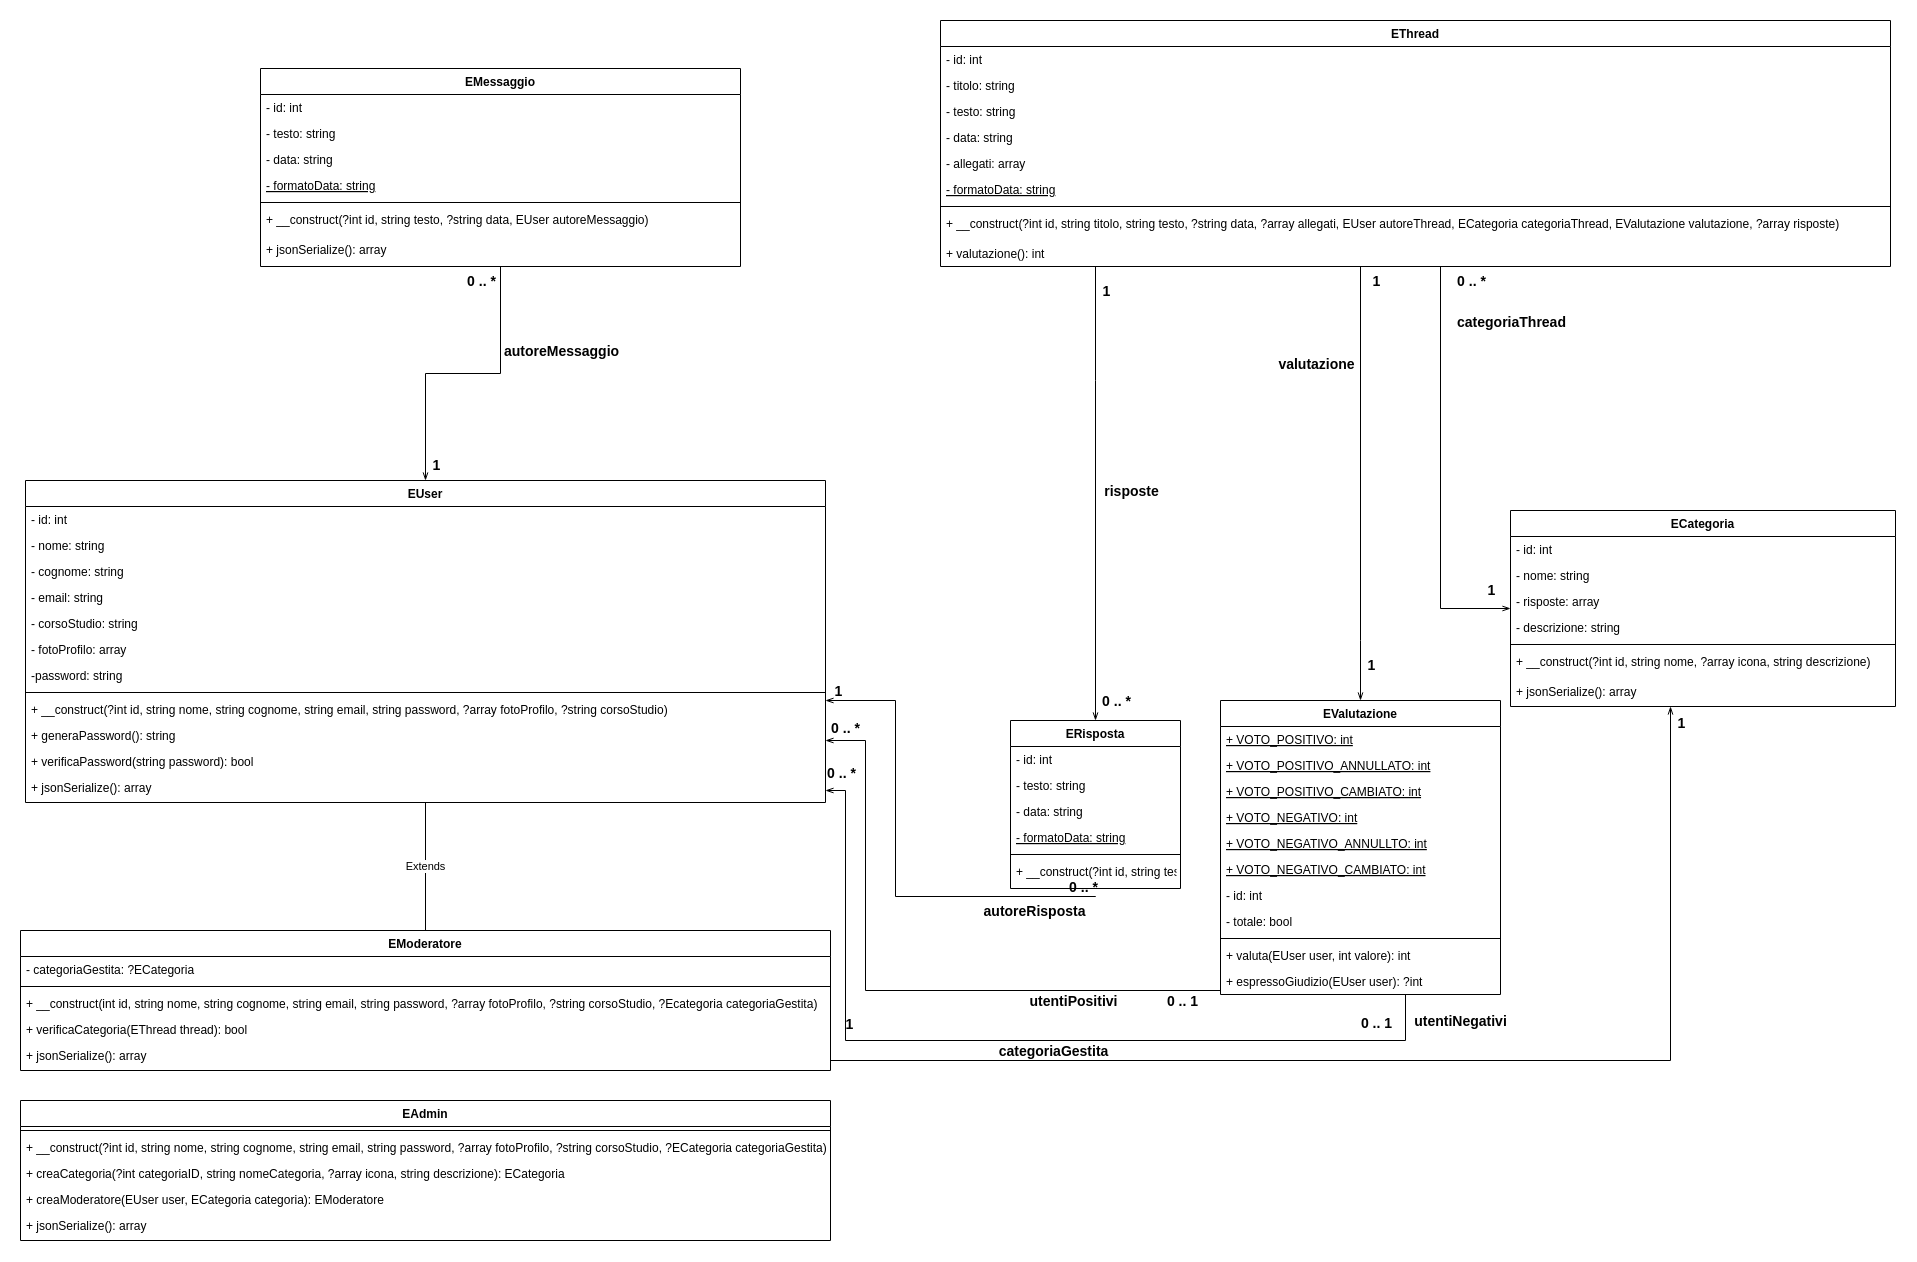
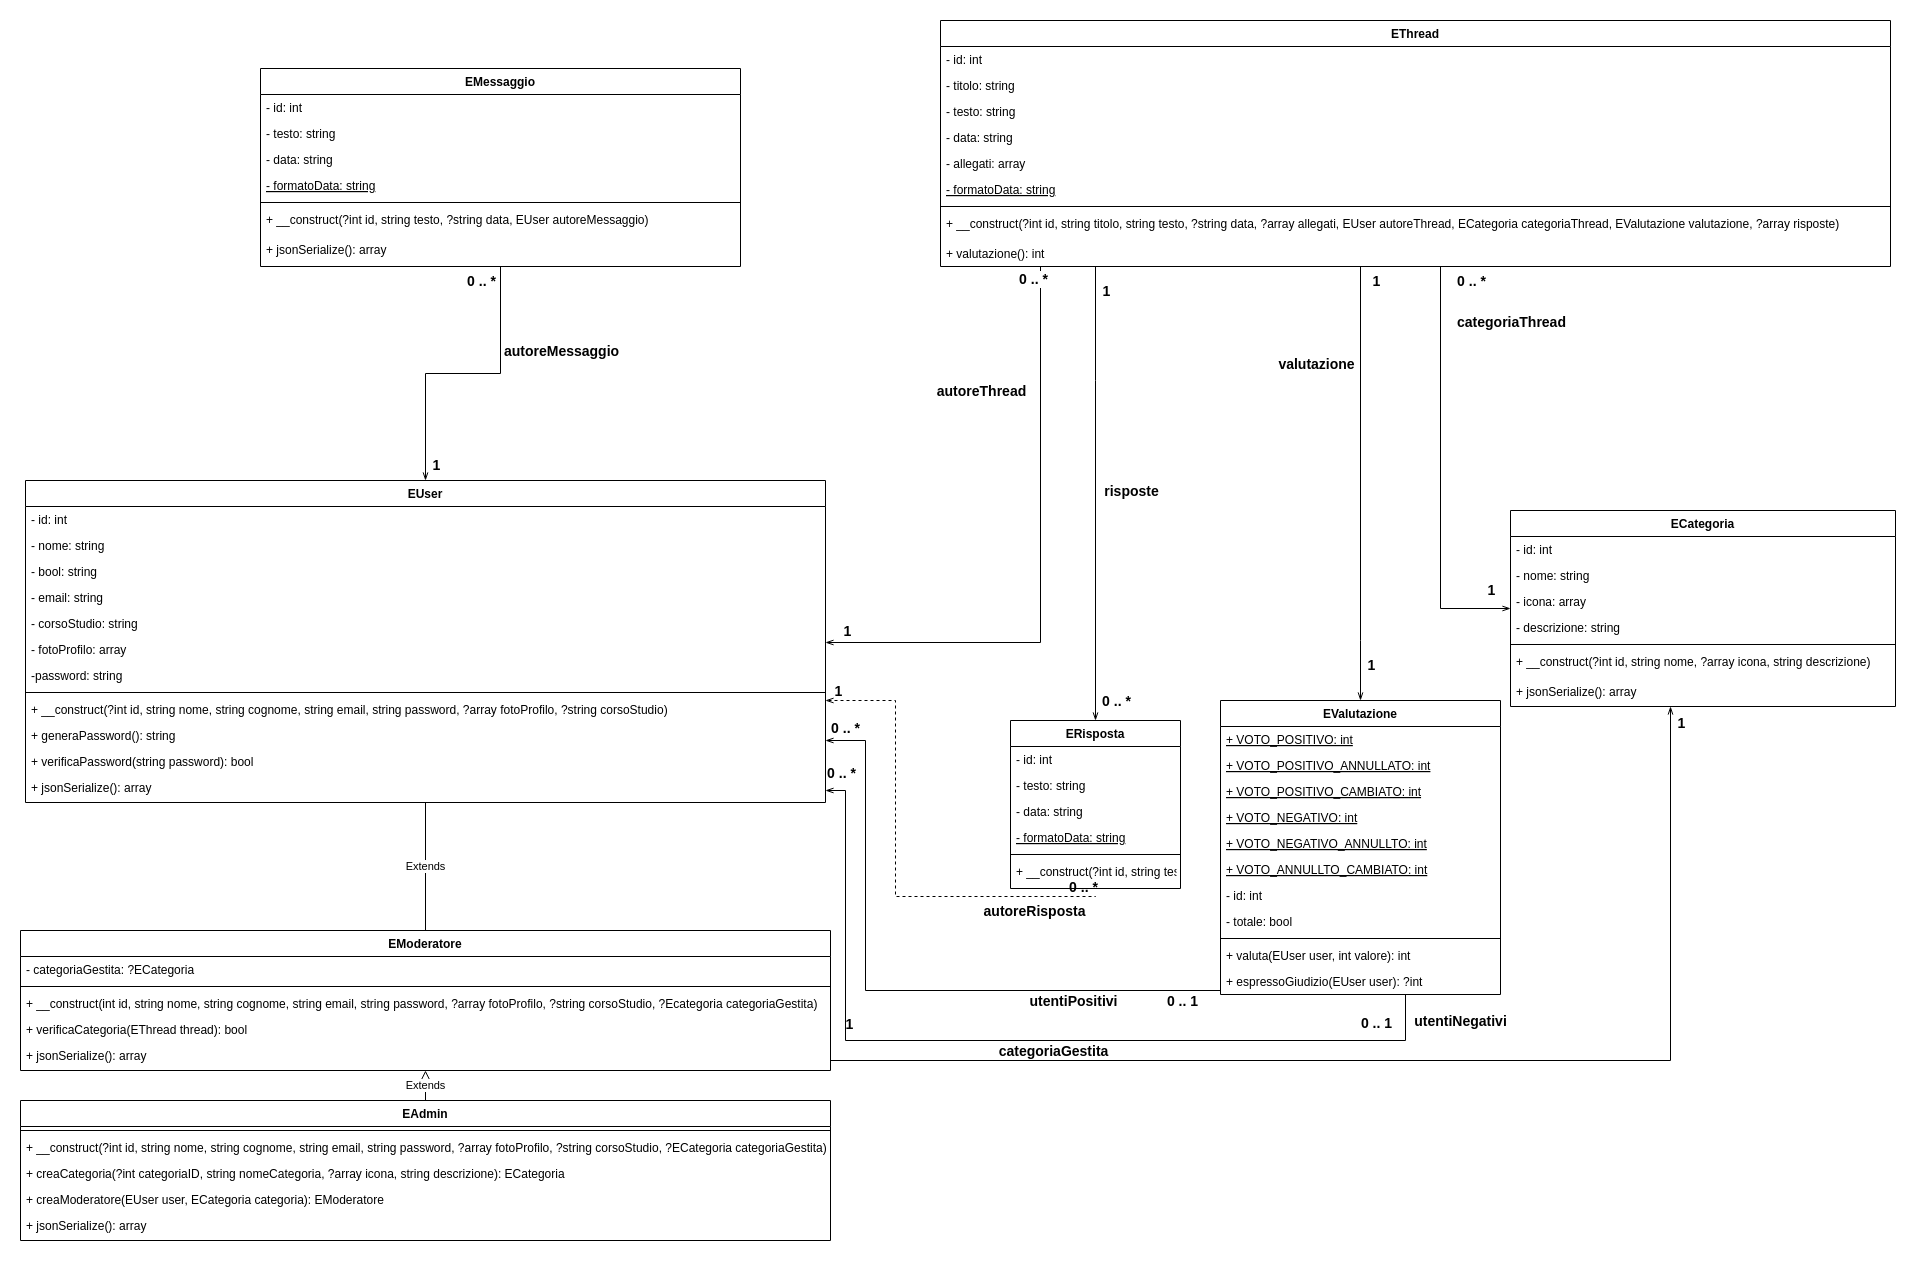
edge "EThread" -> "EUser": added, labels "0 .. *", "autoreThread", "1"
node "- cognome: string": label "- cognome: string" -> "- bool: string"
node "- risposte: array": label "- risposte: array" -> "- icona: array"
edge "ERisposta" -> "EUser": style solid -> dashed
node "+ VOTO_NEGATIVO_CAMBIATO: int": label "+ VOTO_NEGATIVO_CAMBIATO: int" -> "+ VOTO_ANNULLTO_CAMBIATO: int"
edge "EAdmin" -> "EModeratore": added, label "Extends"
